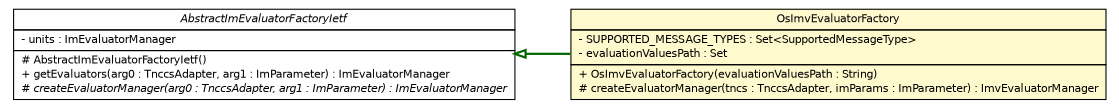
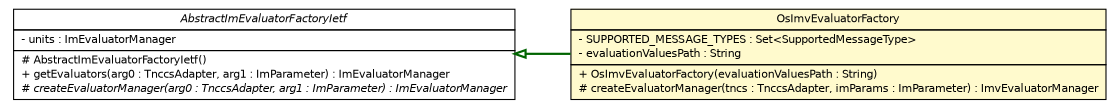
node "OsImvEvaluatorFactory": text "- evaluationValuesPath : Set" -> "- evaluationValuesPath : String"
